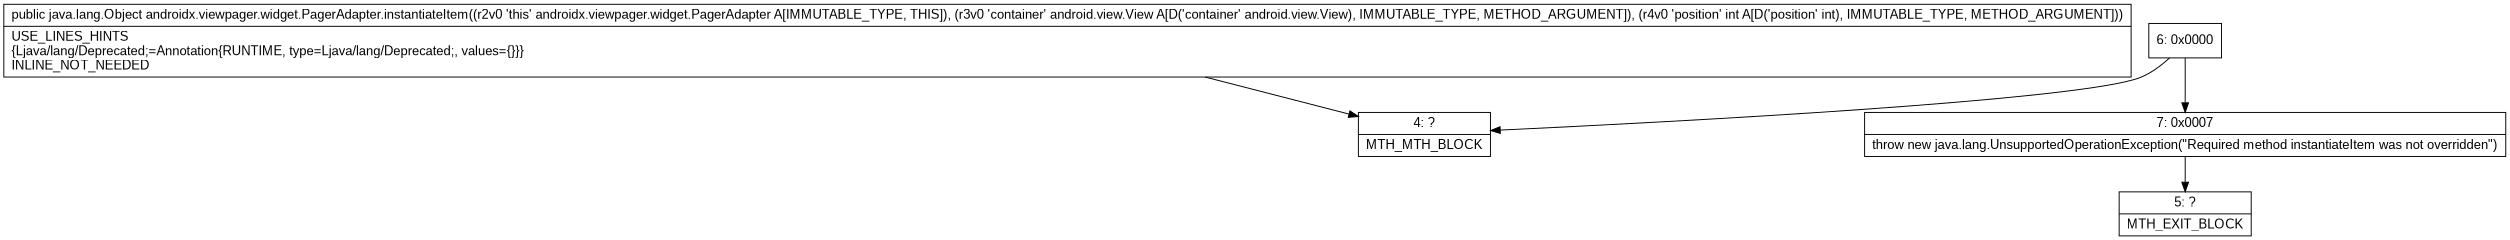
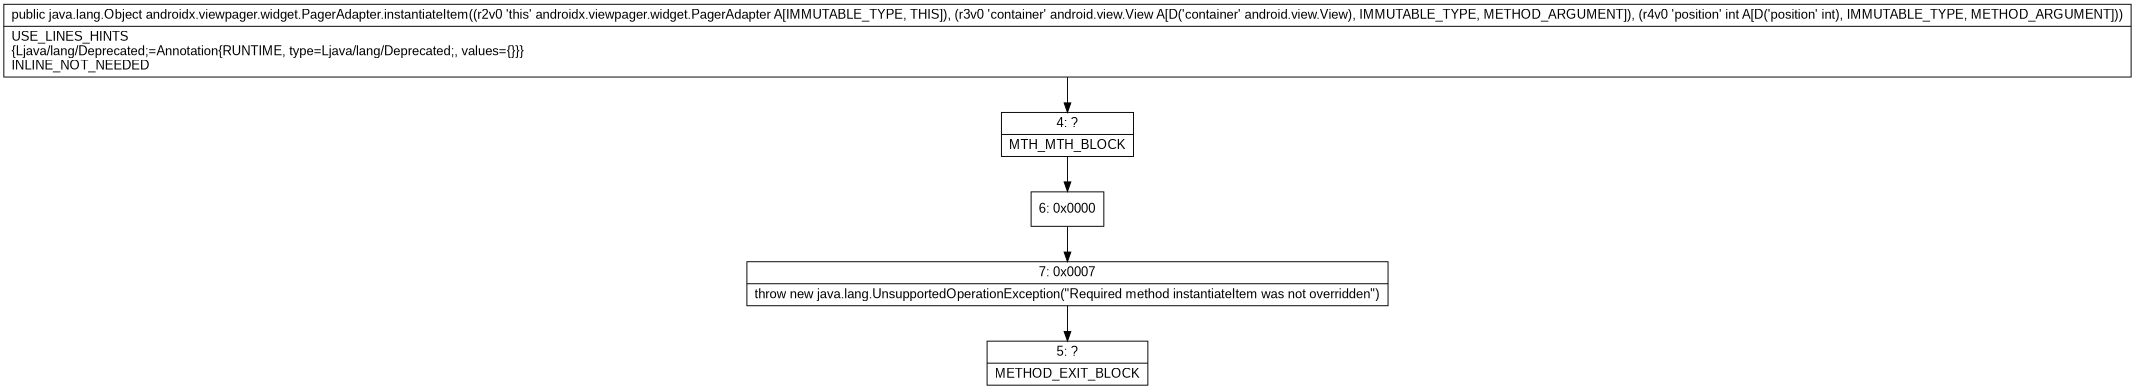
edge "6: 0x0000" -> "4: ?": reversed
node "5: ?": text "MTH_EXIT_BLOCK" -> "METHOD_EXIT_BLOCK"
